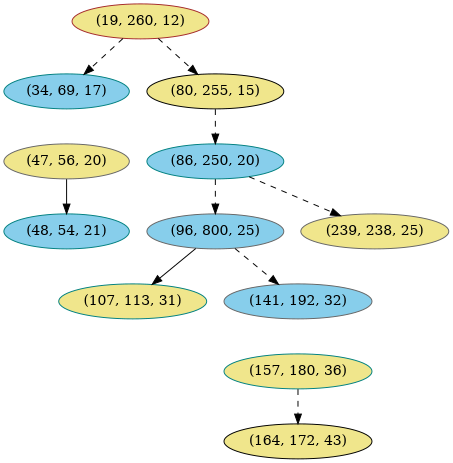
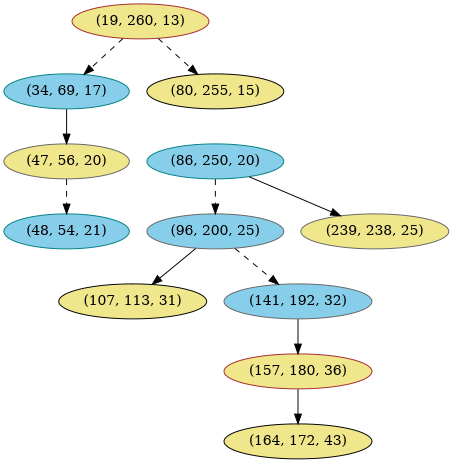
node "(19, 260, 12)": label "(19, 260, 12)" -> "(19, 260, 13)"
edge "(34, 69, 17)" -> "(47, 56, 20)": added
edge "(80, 255, 15)" -> "(86, 250, 20)": removed
edge "(47, 56, 20)" -> "(48, 54, 21)": style solid -> dashed
edge "(86, 250, 20)" -> "(239, 238, 25)": style dashed -> solid
node "(96, 800, 25)": label "(96, 800, 25)" -> "(96, 200, 25)"
node "(107, 113, 31)": color teal -> black
edge "(141, 192, 32)" -> "(157, 180, 36)": added
node "(157, 180, 36)": color teal -> brown
edge "(157, 180, 36)" -> "(164, 172, 43)": style dashed -> solid
